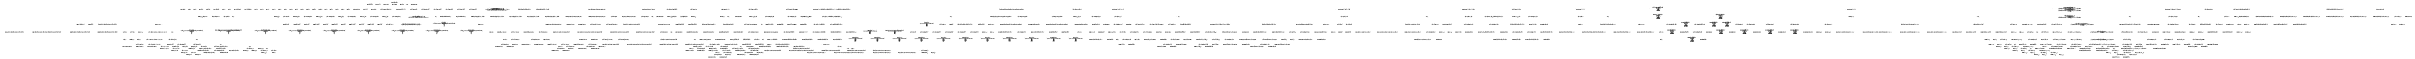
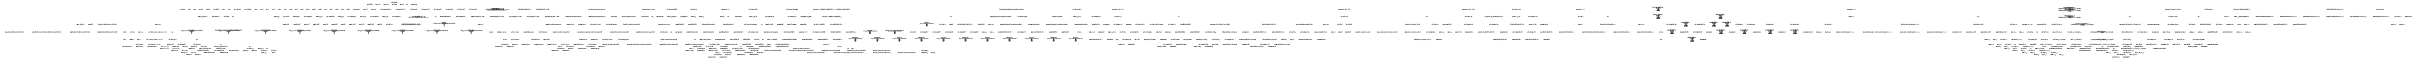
node "(IDENTIFIER,v8,v9 = v8)": added
node "(LITERAL,5,hostapd_drv_sta_disassoc(hapd, addr, 5))": removed
